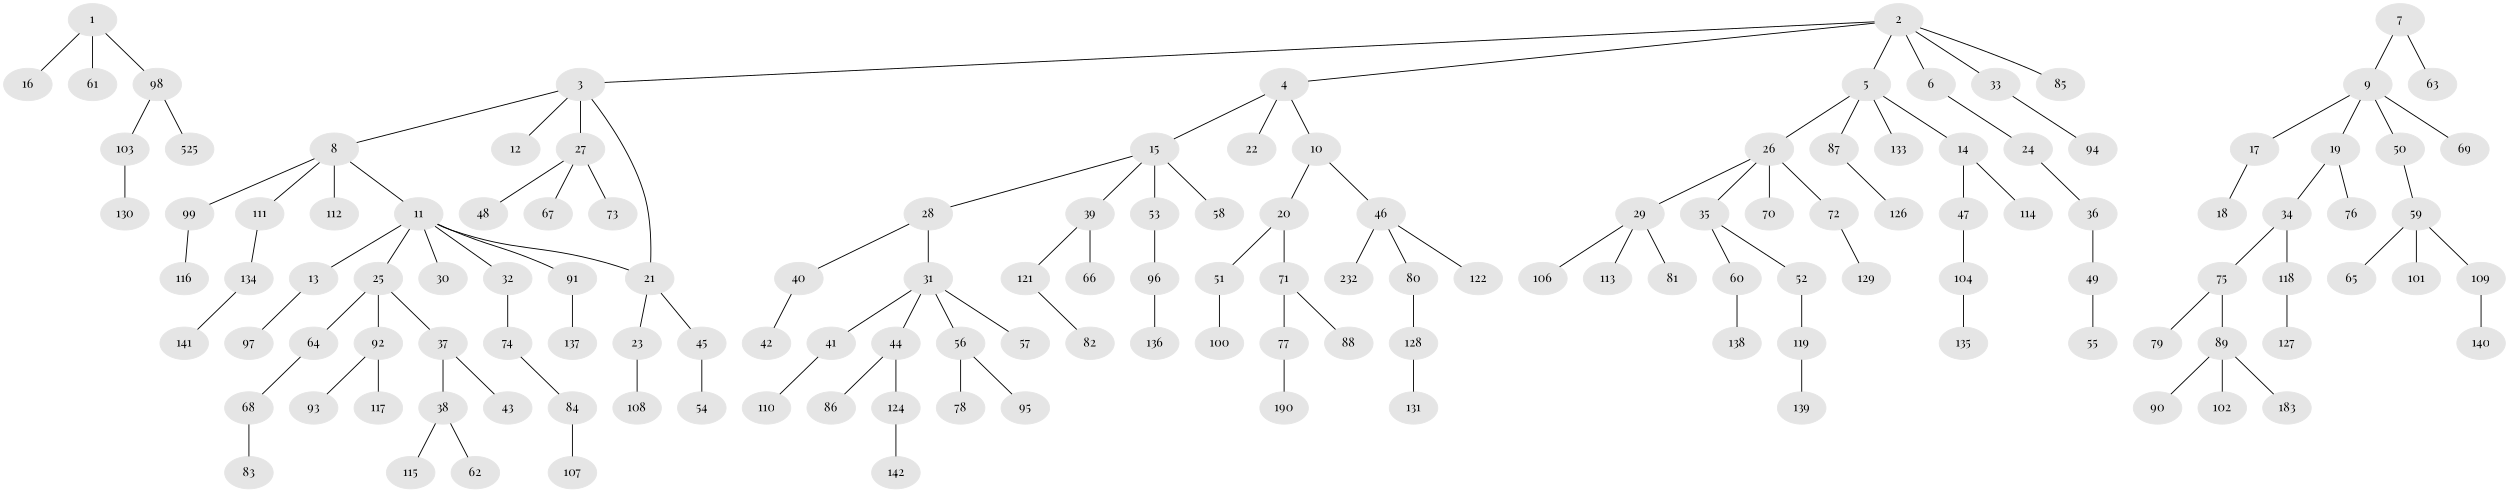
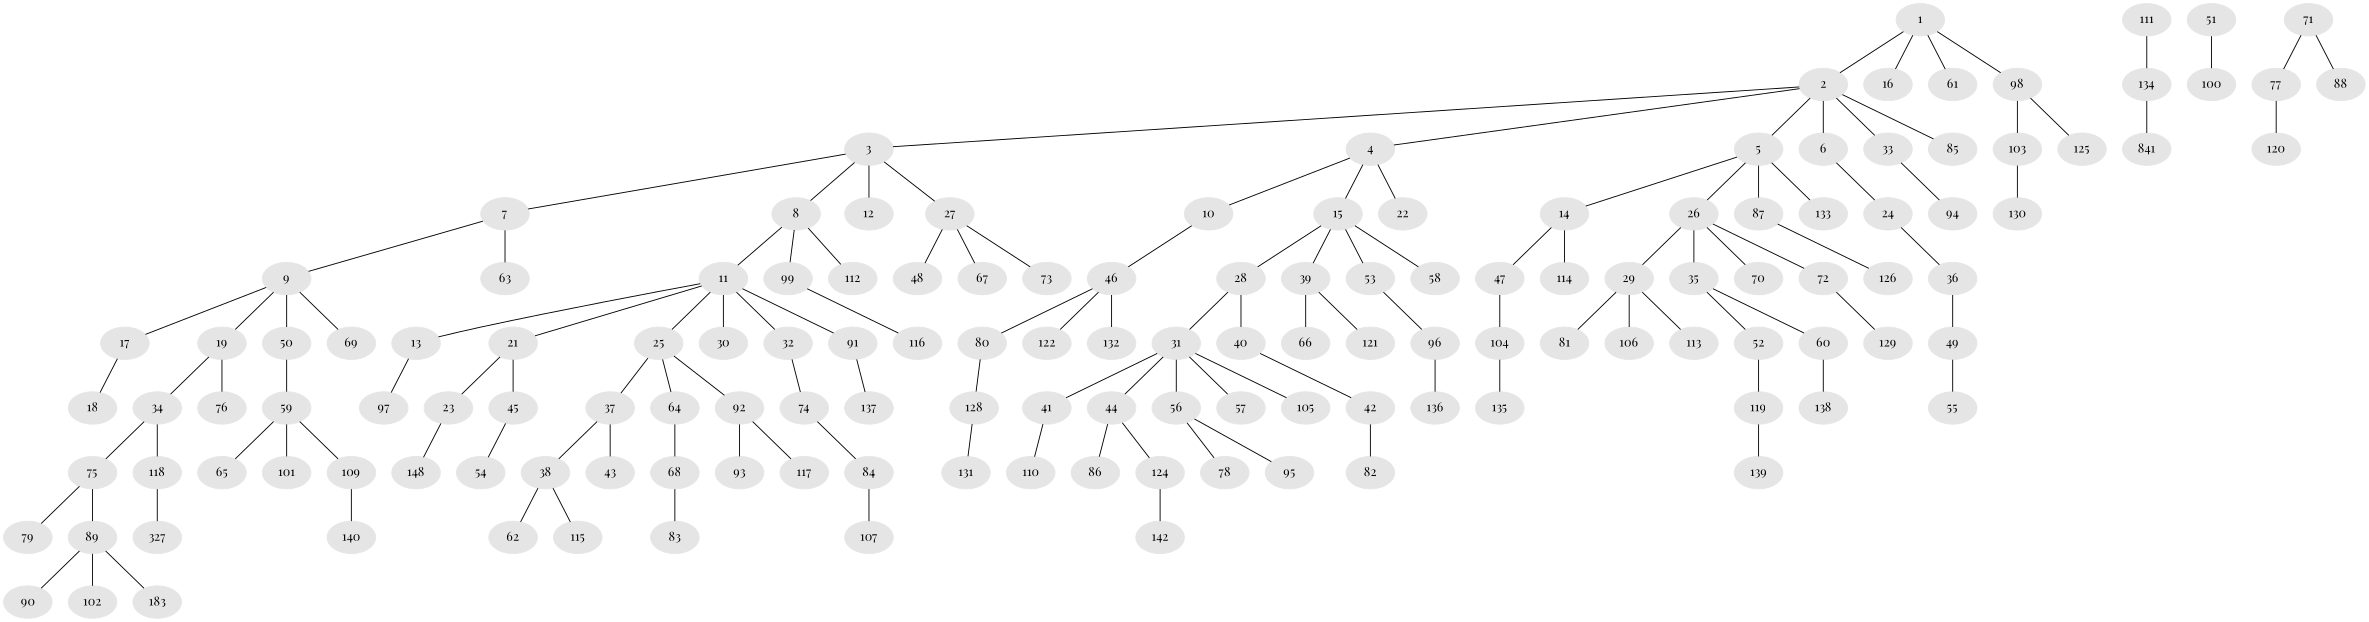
edge "1" -- "2": added
node "525": label "525" -> "125"
edge "3" -- "21": now "3" -- "7"
edge "8" -- "111": removed
node "20": removed
node "232": label "232" -> "132"
edge "121" -- "82": now "42" -- "82"
node "141": label "141" -> "841"
node "127": label "127" -> "327"
node "108": label "108" -> "148"
node "190": label "190" -> "120"
node "105": added
